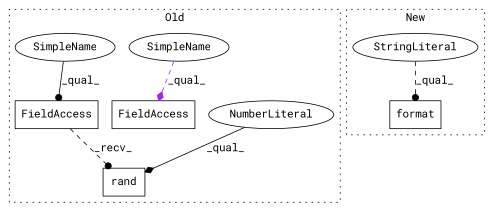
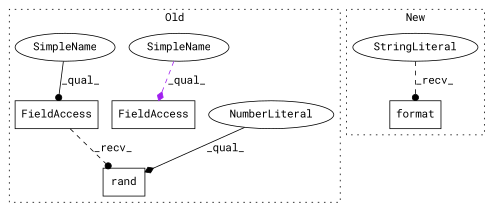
edge "StringLiteral" -> "format": label "_qual_" -> "_recv_"
